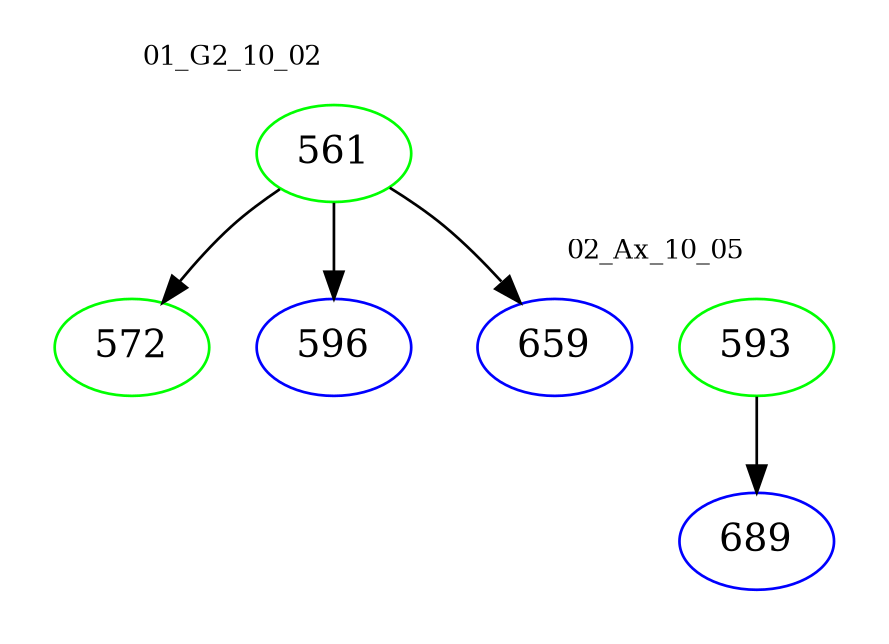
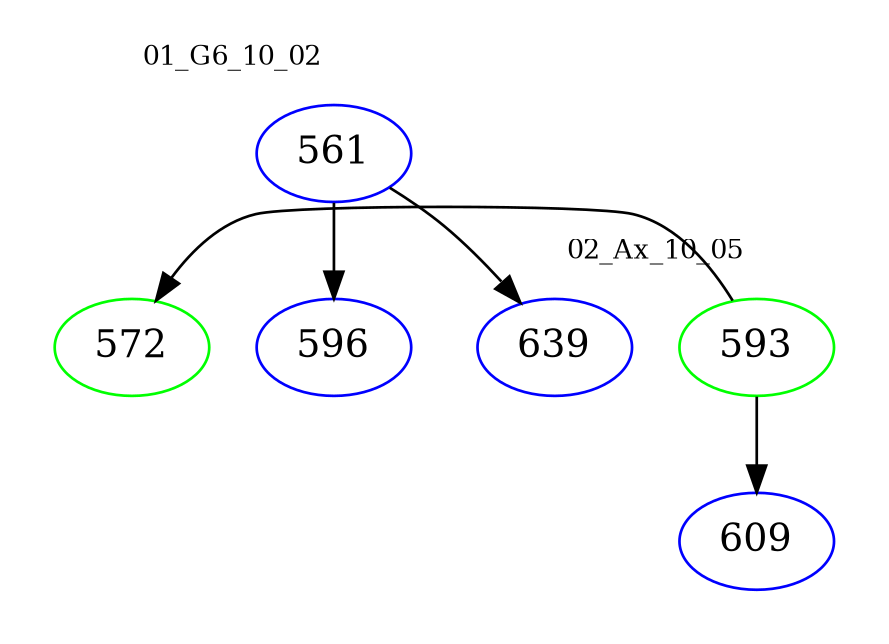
cluster "01_G2_10_02": label "01_G2_10_02" -> "01_G6_10_02"
node "561": color green -> blue
edge "561" -> "572": now "593" -> "572"
node "659": label "659" -> "639"
node "689": label "689" -> "609"
